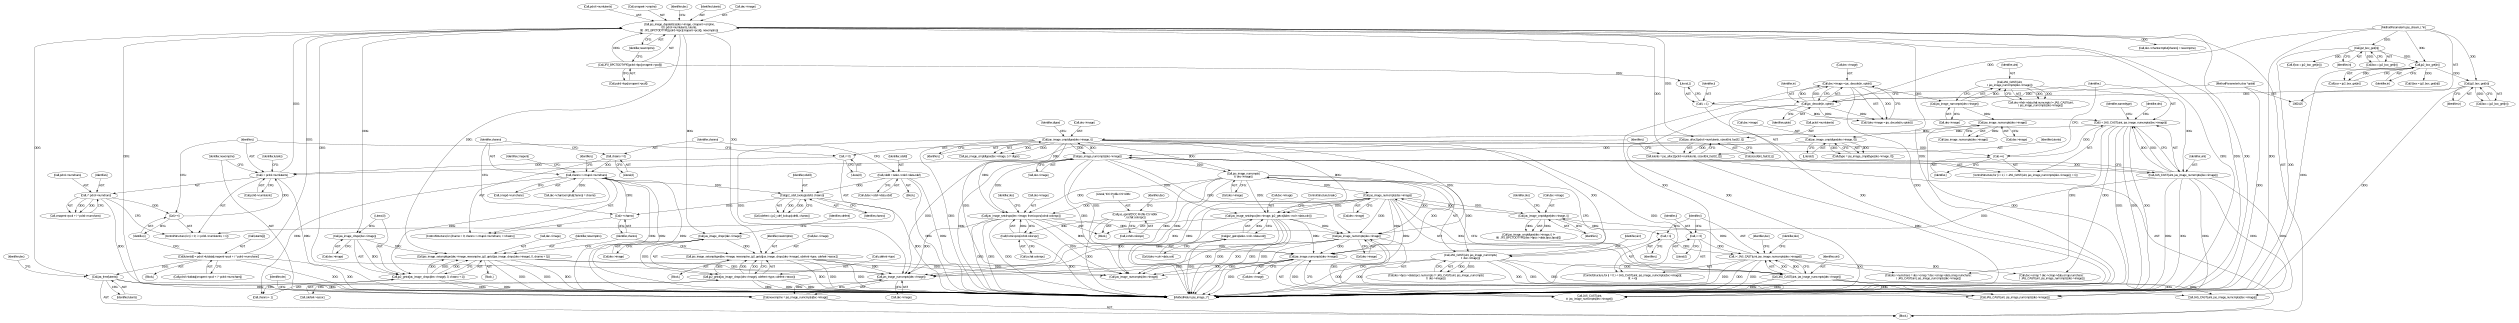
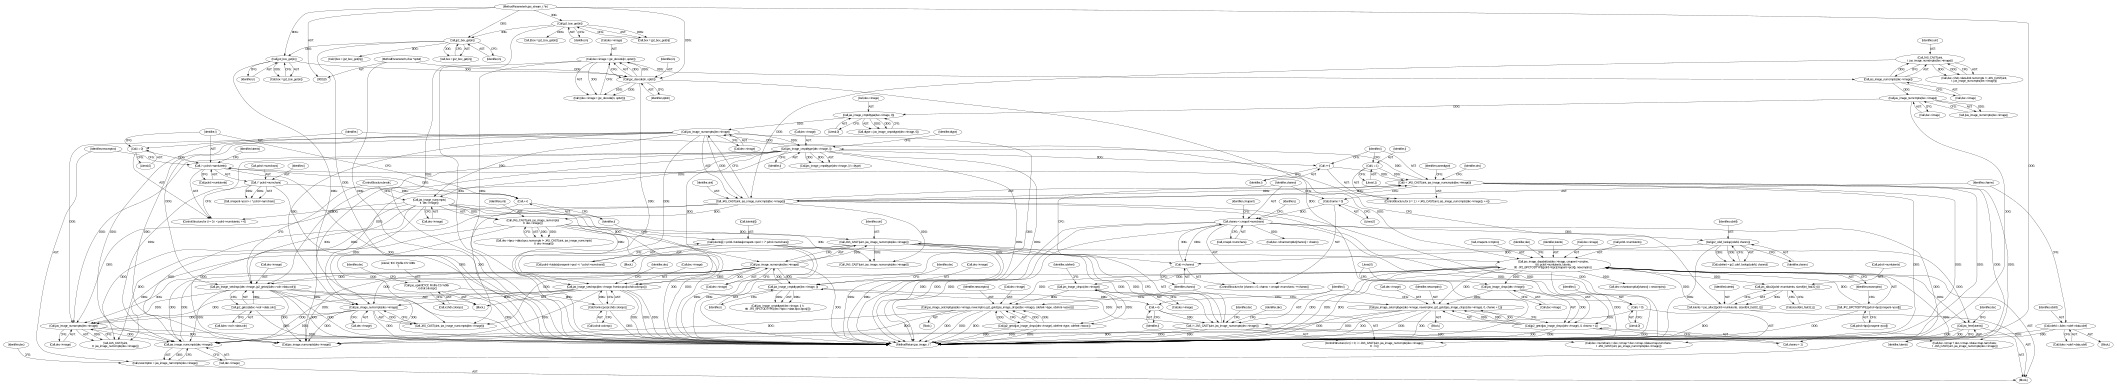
edge "(Call,JP2_BPCTODTYPE(pclrd->bpc[cmapent->pcol]))" -> "(Literal,1)": now "(Call,JP2_BPCTODTYPE(pclrd->bpc[cmapent->pcol]))" -> "(MethodReturn,jas_image_t *)"
edge "(Call,sizeof(int_fast32_t))" -> "(Call,jas_alloc2(pclrd->numlutents, sizeof(int_fast32_t)))": label "AST: " -> "CFG: "
edge "(Call,jas_alloc2(pclrd->numlutents, sizeof(int_fast32_t)))" -> "(Call,i < pclrd->numlutents)": removed, label "DDG:"
edge "(Call,cdefd = &dec->cdef->data.cdef)" -> "(Call,jp2_cdef_lookup(cdefd, channo))": removed, label "DDG:"
edge "(Call,JAS_CAST(uint, jas_image_numcmpts( tt  dec->image)))" -> "(Call,jas_image_numcmpts( tt  dec->image))": now "(ControlStructure,break;)" -> "(Call,jas_image_numcmpts( tt  dec->image))"
edge "(Call,cmapent->pcol + i * pclrd->numchans)" -> "(Call,i * pclrd->numchans)": removed, label "CFG:"
edge "(Call,channo < cmapd->numchans)" -> "(Call,++channo)": added, label "DDG:"
node "(Call,cdefent->type)": removed
node "(Call,cdefent->assoc)": removed
